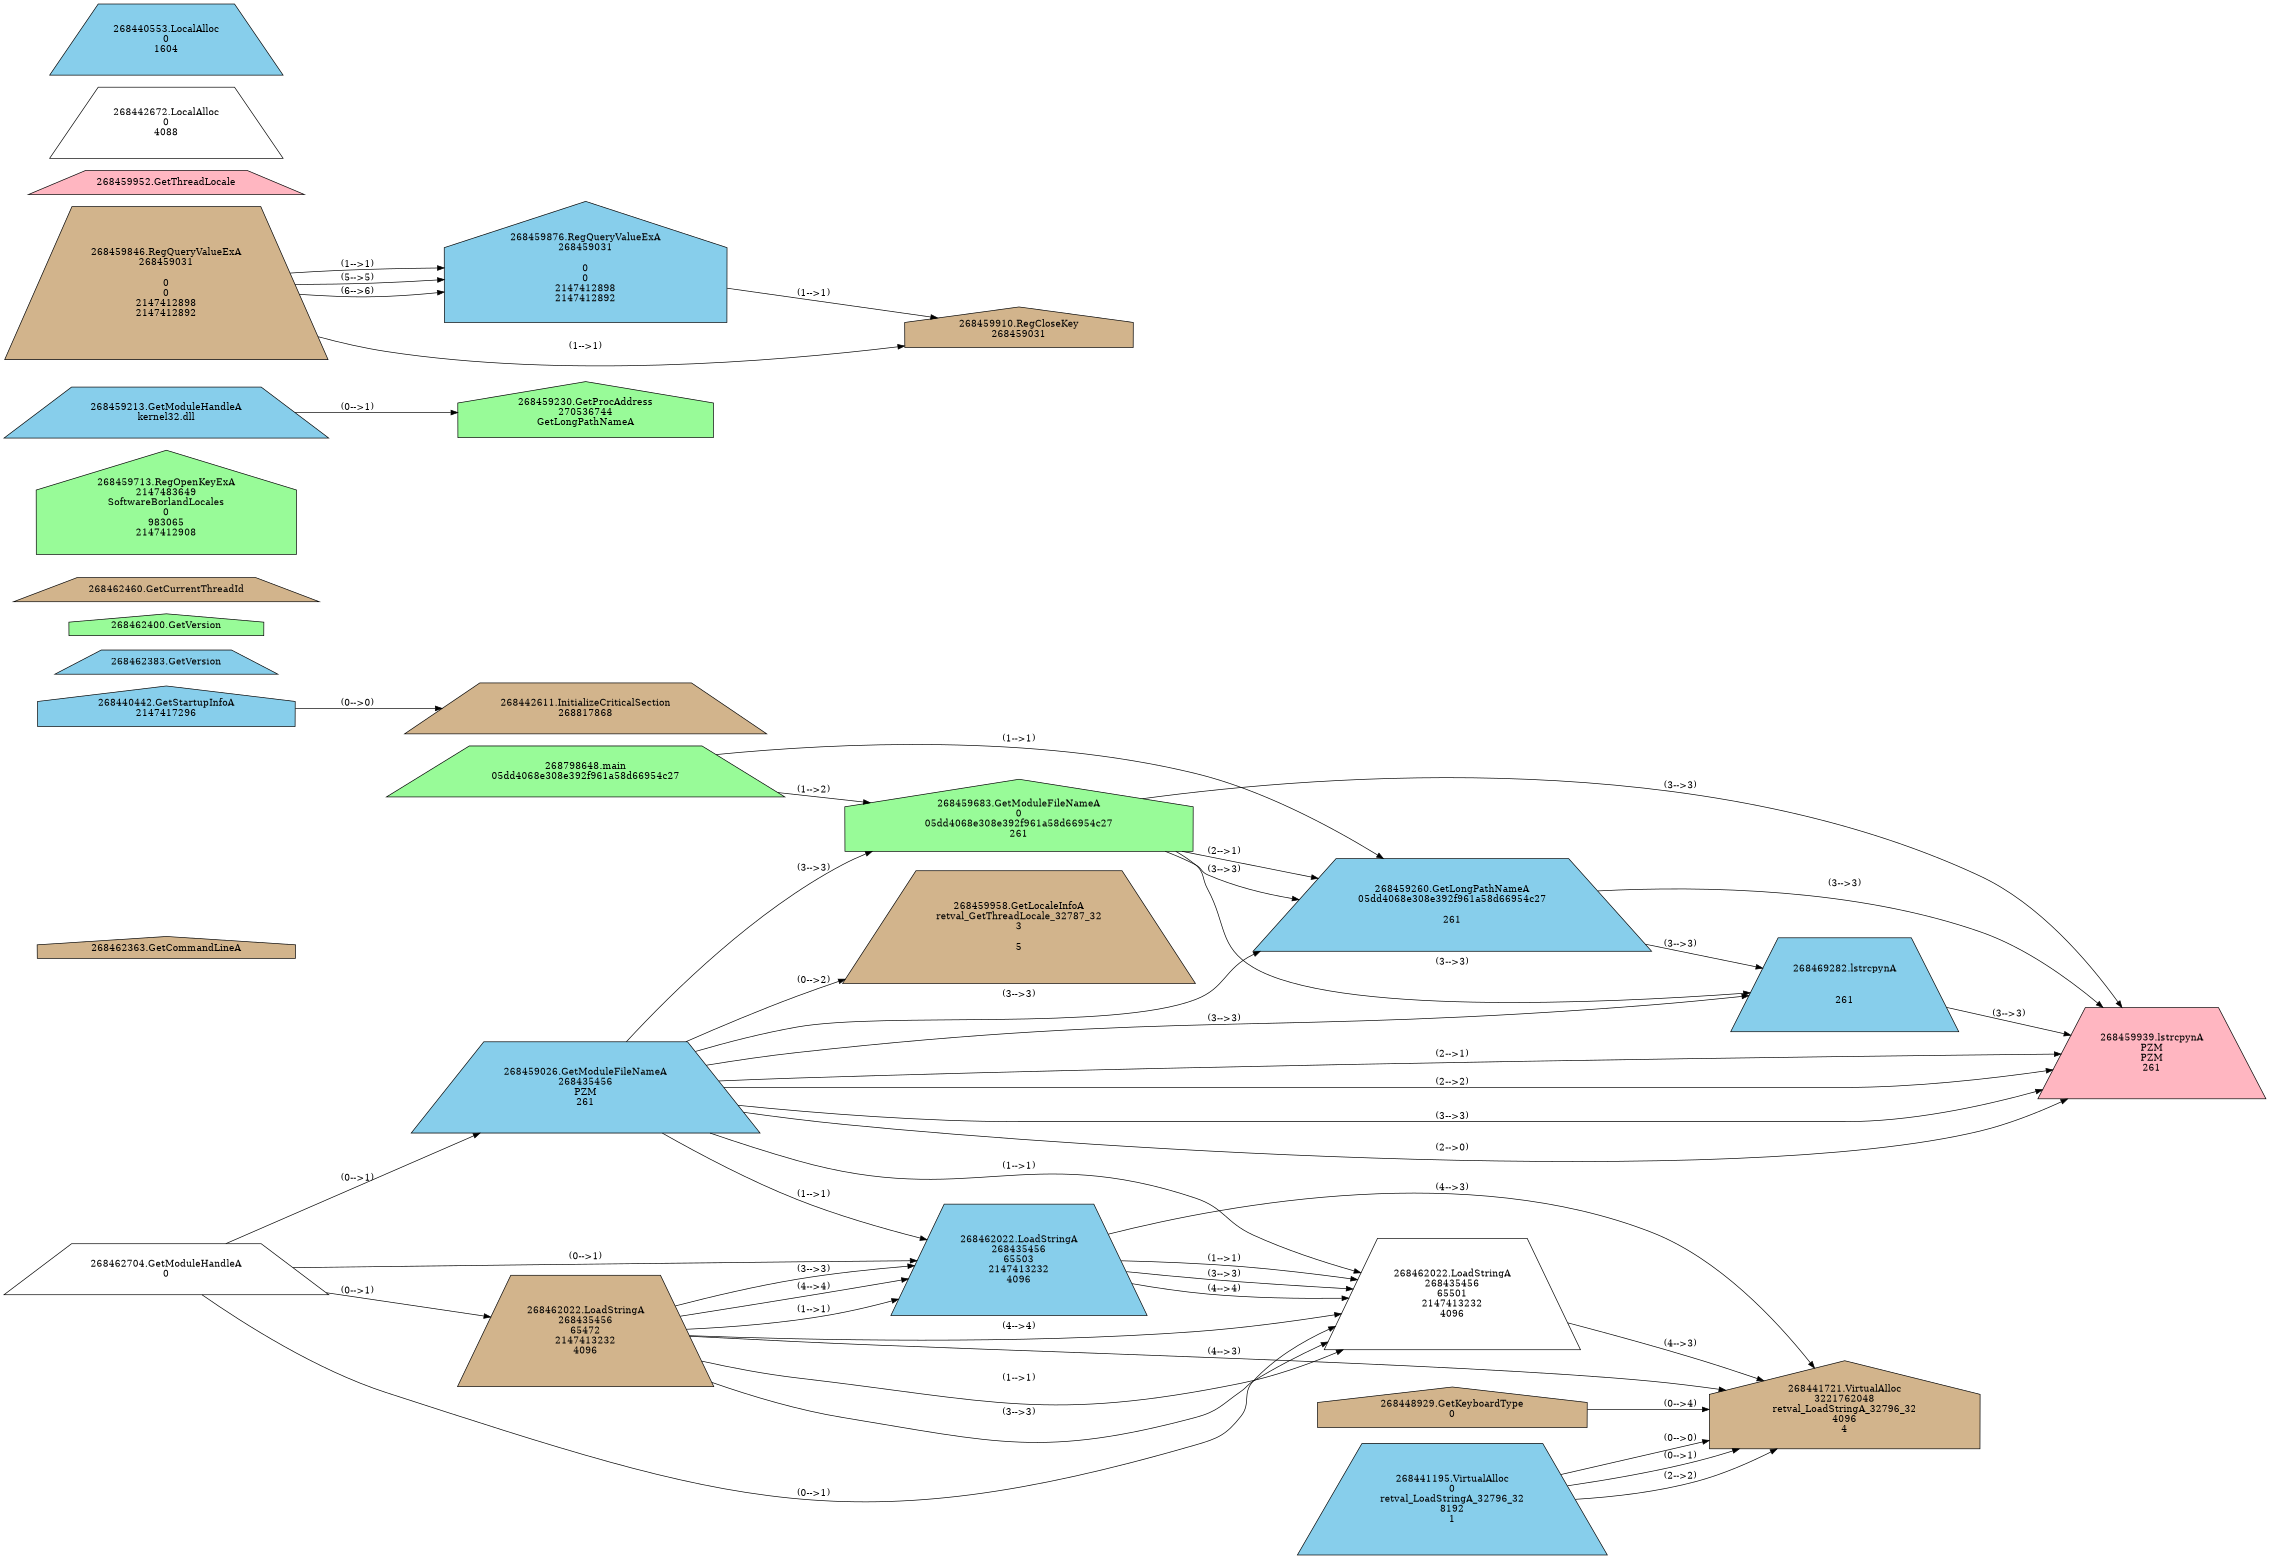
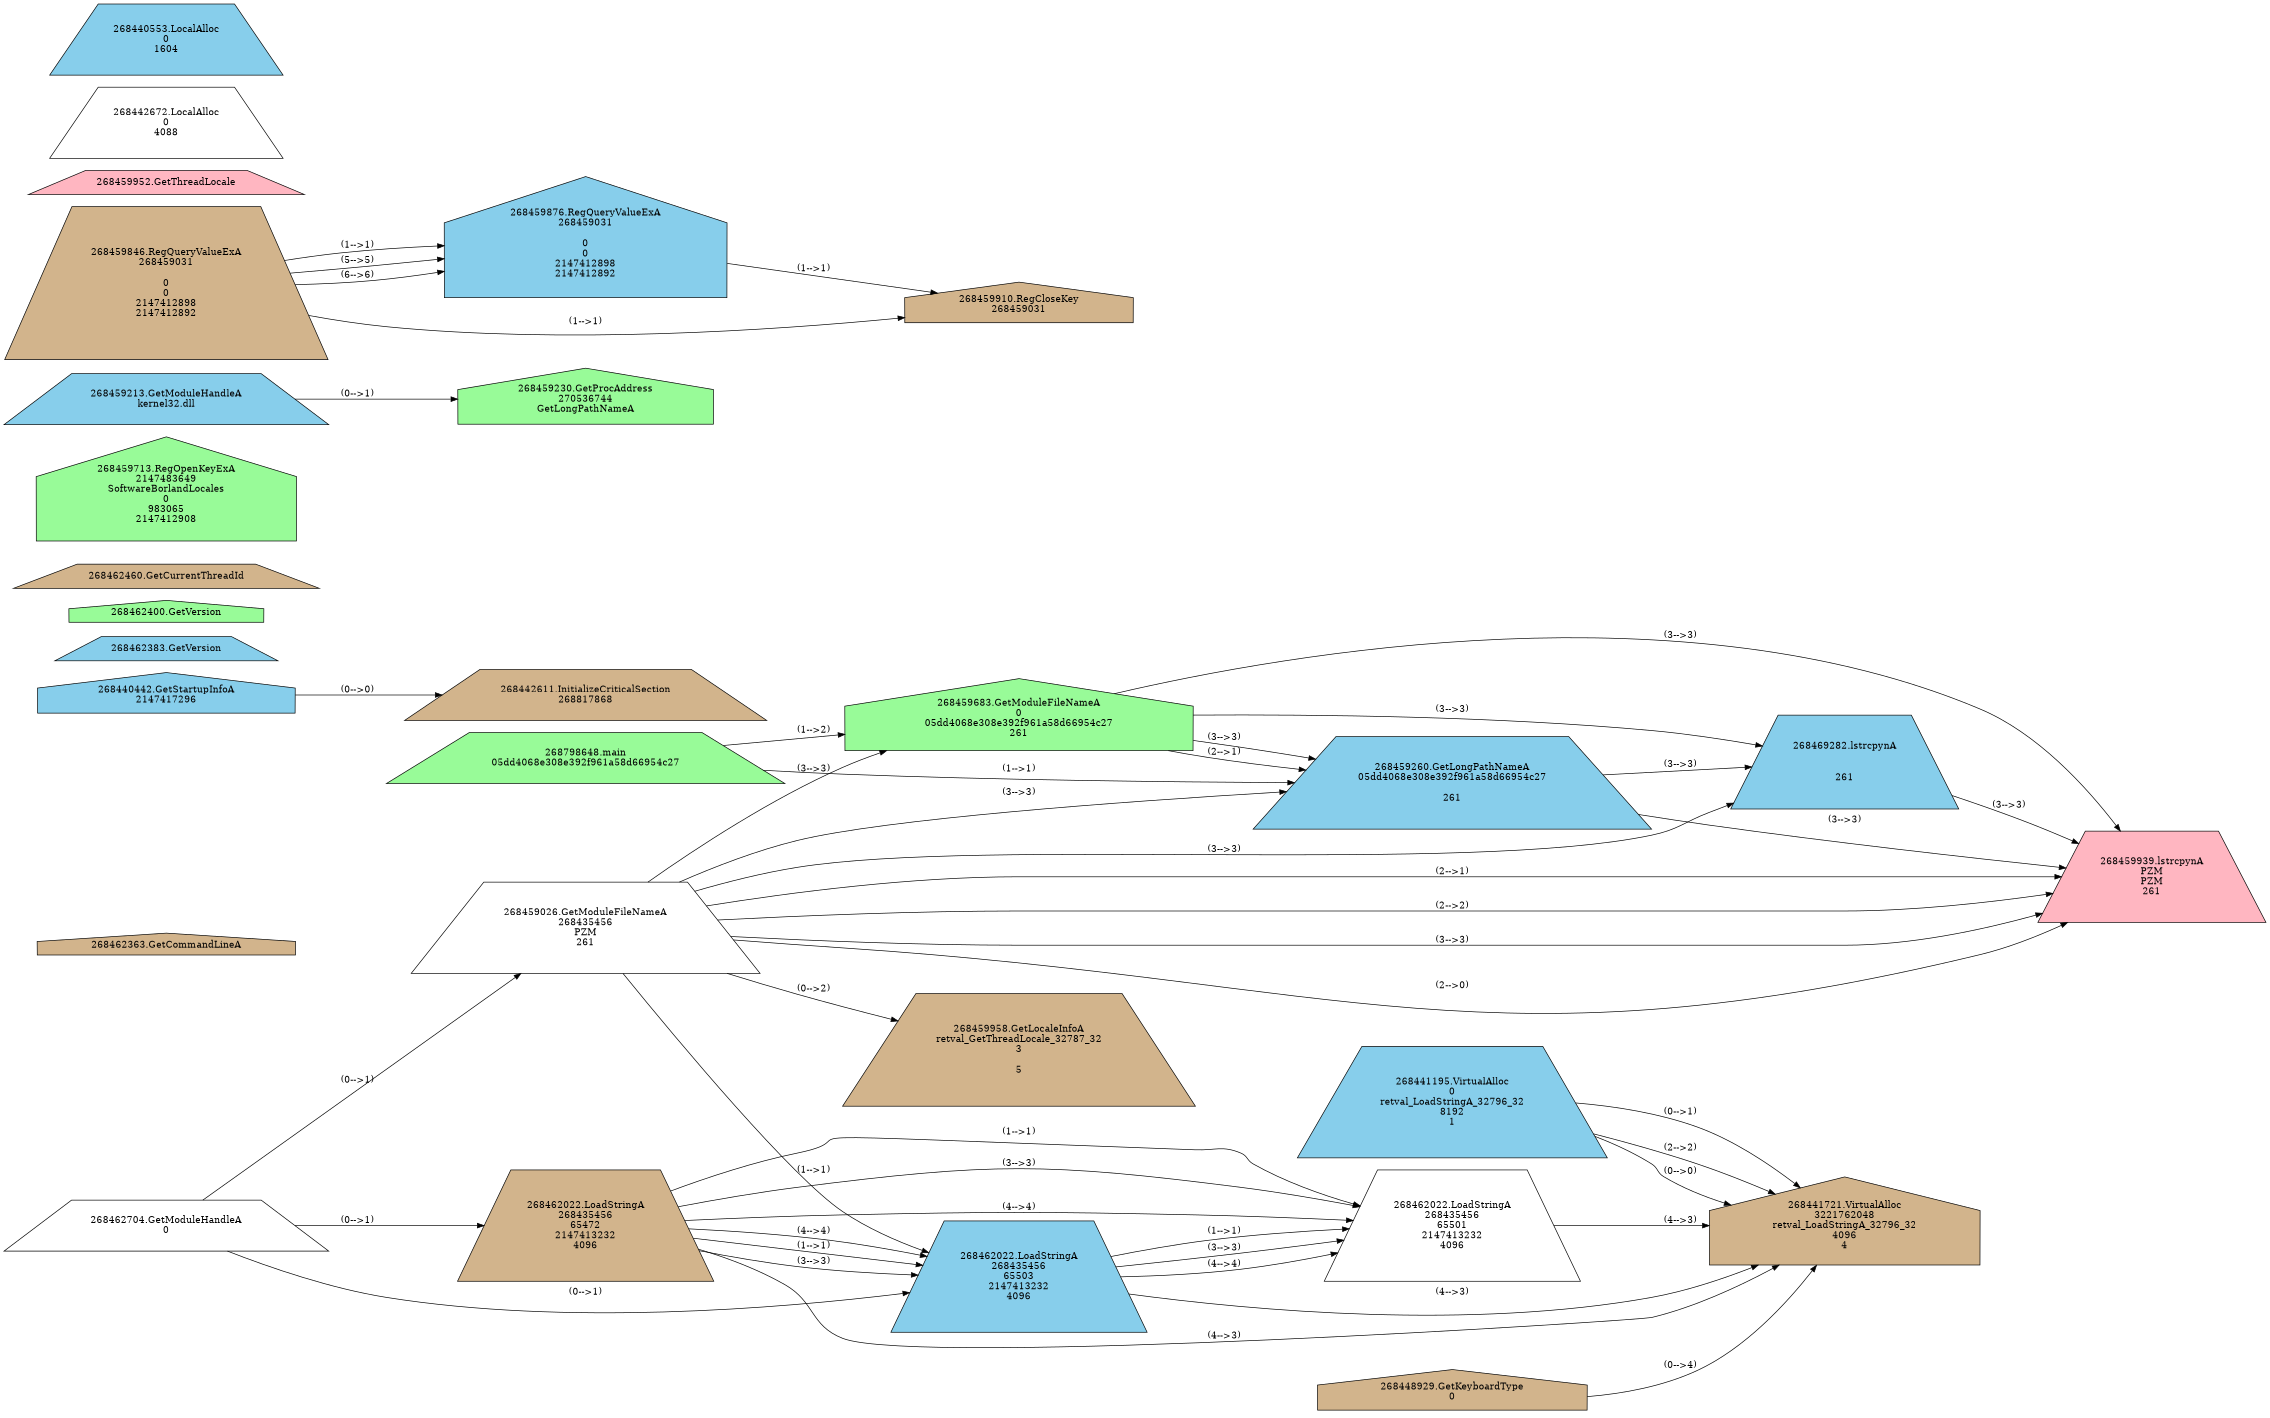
node "268459026.GetModuleFileNameA 268435456 PZM 261": fillcolor skyblue -> white
edge "268459026.GetModuleFileNameA 268435456 PZM 261" -> "268462022.LoadStringA 268435456 65501 2147413232 4096": removed, label "(1-->1)"
edge "268462704.GetModuleHandleA 0" -> "268462022.LoadStringA 268435456 65501 2147413232 4096": removed, label "(0-->1)"
